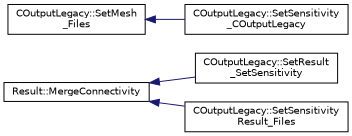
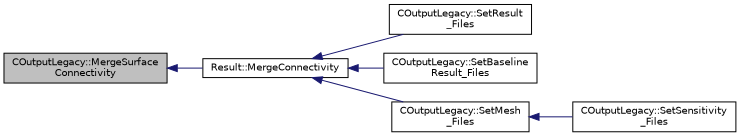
node "COutputLegacy::SetSensitivity _COutputLegacy": label "COutputLegacy::SetSensitivity _COutputLegacy" -> "COutputLegacy::SetSensitivity _Files"
node "COutputLegacy::MergeSurface Connectivity": added
node "COutputLegacy::SetResult _SetSensitivity": label "COutputLegacy::SetResult _SetSensitivity" -> "COutputLegacy::SetResult _Files"
edge "COutputLegacy::SetMesh _Files" -> "Result::MergeConnectivity": added
node "COutputLegacy::SetSensitivity Result_Files": label "COutputLegacy::SetSensitivity Result_Files" -> "COutputLegacy::SetBaseline Result_Files"
